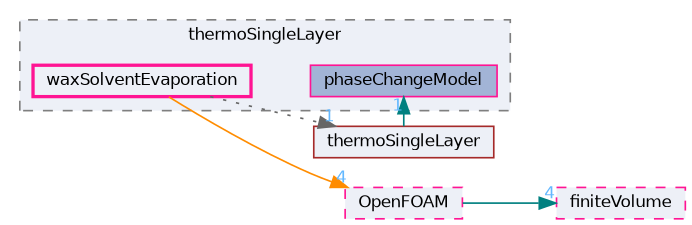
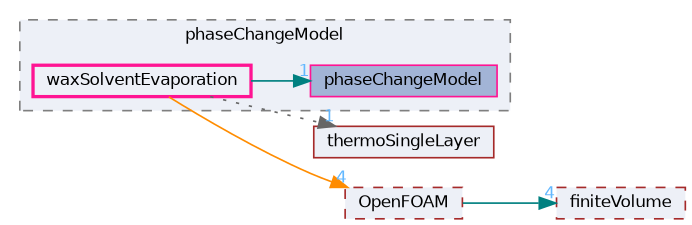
cluster "thermoSingleLayer": label "thermoSingleLayer" -> "phaseChangeModel"
edge "thermoSingleLayer" -> "phaseChangeModel": now "waxSolventEvaporation" -> "phaseChangeModel"
node "OpenFOAM": color deeppink -> brown
node "finiteVolume": color deeppink -> brown
